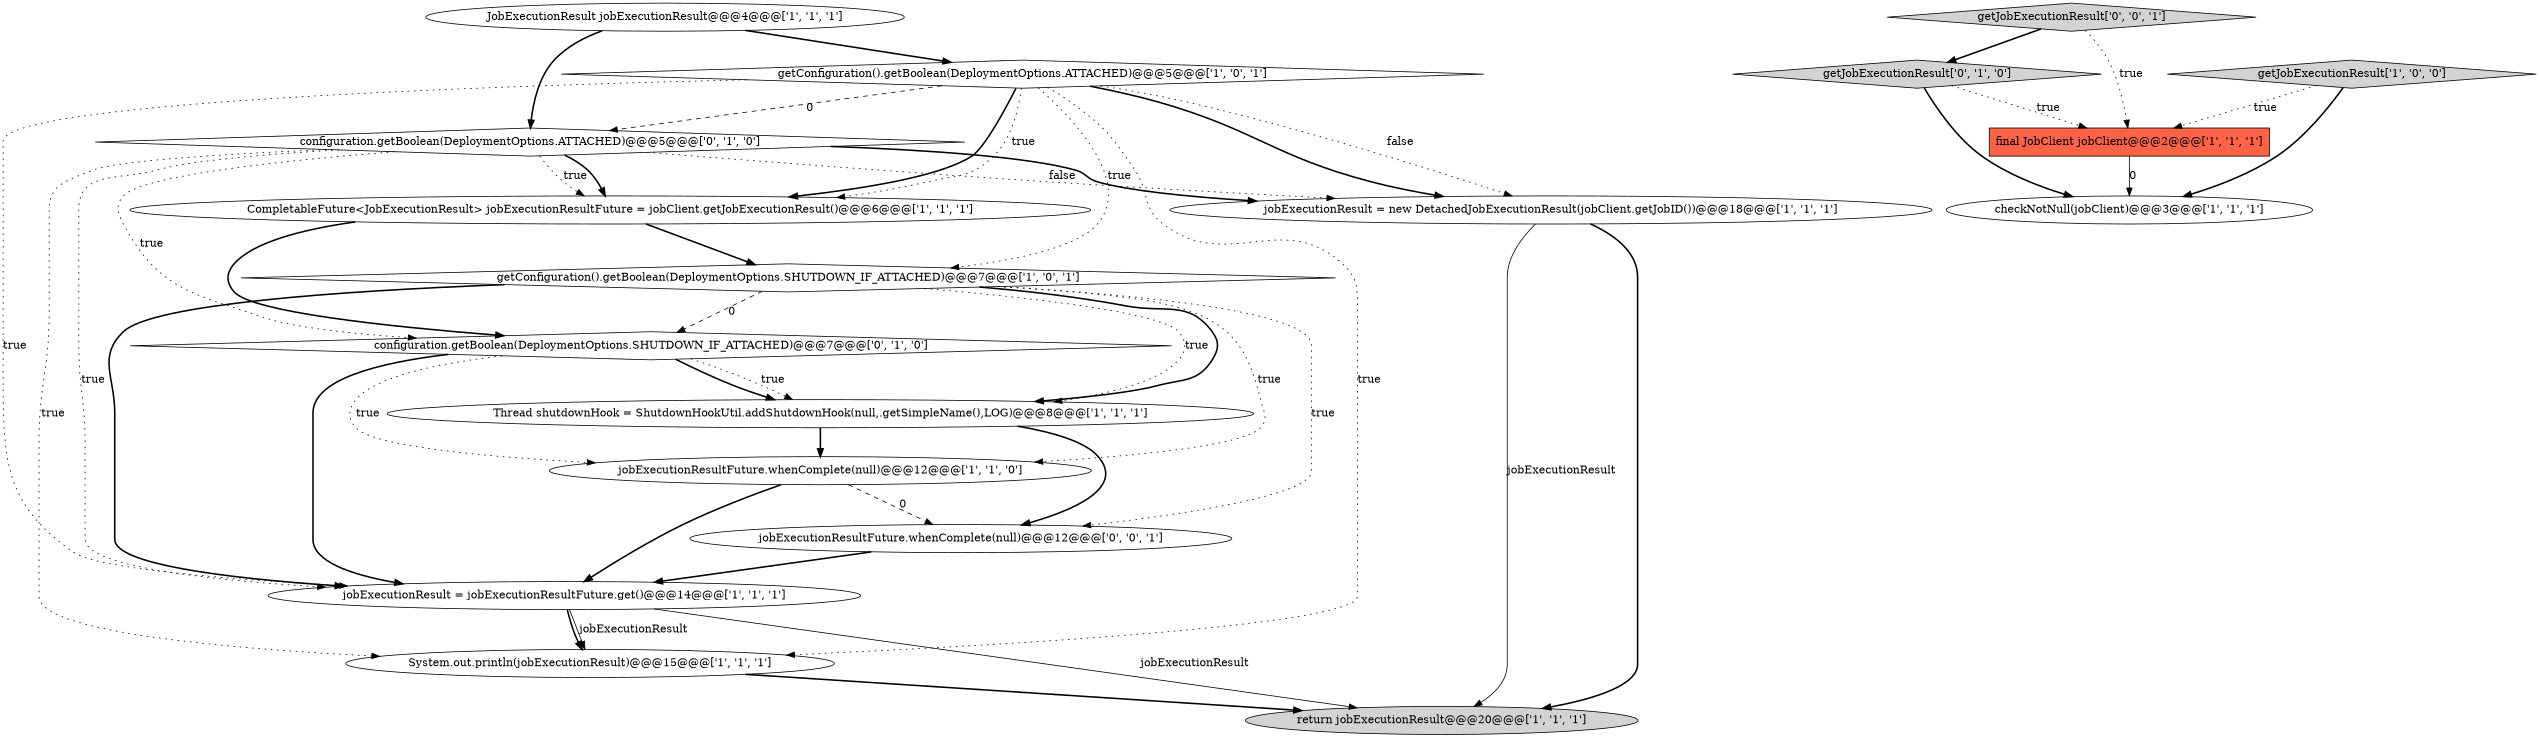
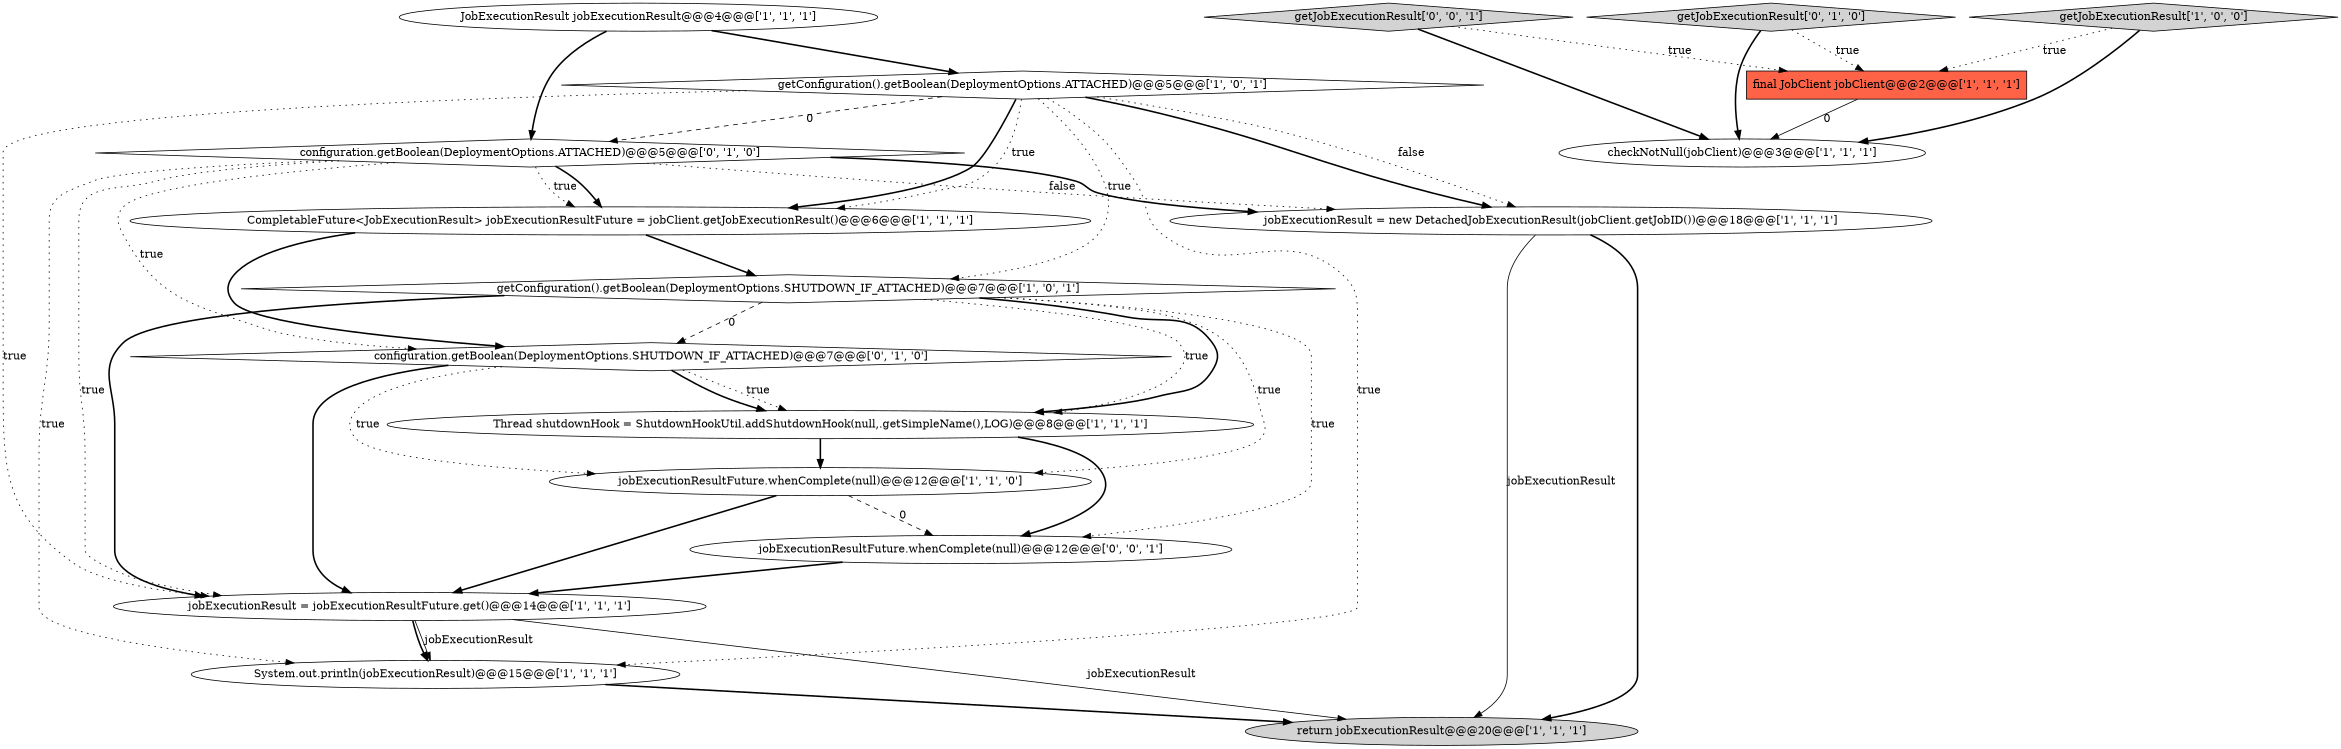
edge "getJobExecutionResult['0', '0', '1']" -> "getJobExecutionResult['0', '1', '0']": now "getJobExecutionResult['0', '0', '1']" -> "checkNotNull(jobClient)@@@3@@@['1', '1', '1']"
